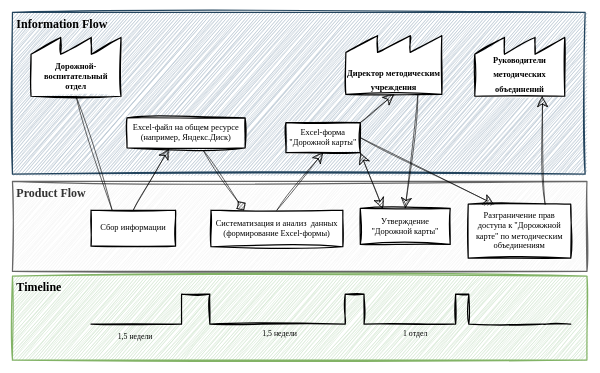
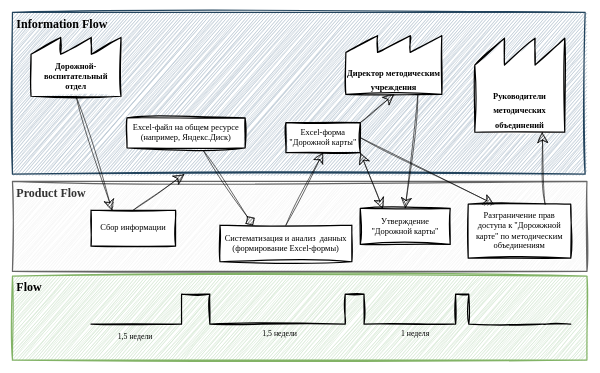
node "Руководители методических объединений": size 90x60 -> 90x96
edge "Сбор информации" -> "Excel-файл на общем ресурсе (например, Яндекс.Диск)": now "Сбор информации" -> "Information Flow"
edge "Дорожной-воспитательный отдел" -- "Сбор информации": arrowhead none -> classic
node "Систематизация и анализ данных (формирование Excel-формы)": moved (277, 229) -> (286, 244)
node "Timeline": label "Timeline" -> "Flow"
node "1 отдел": label "1 отдел" -> "1 неделя"
